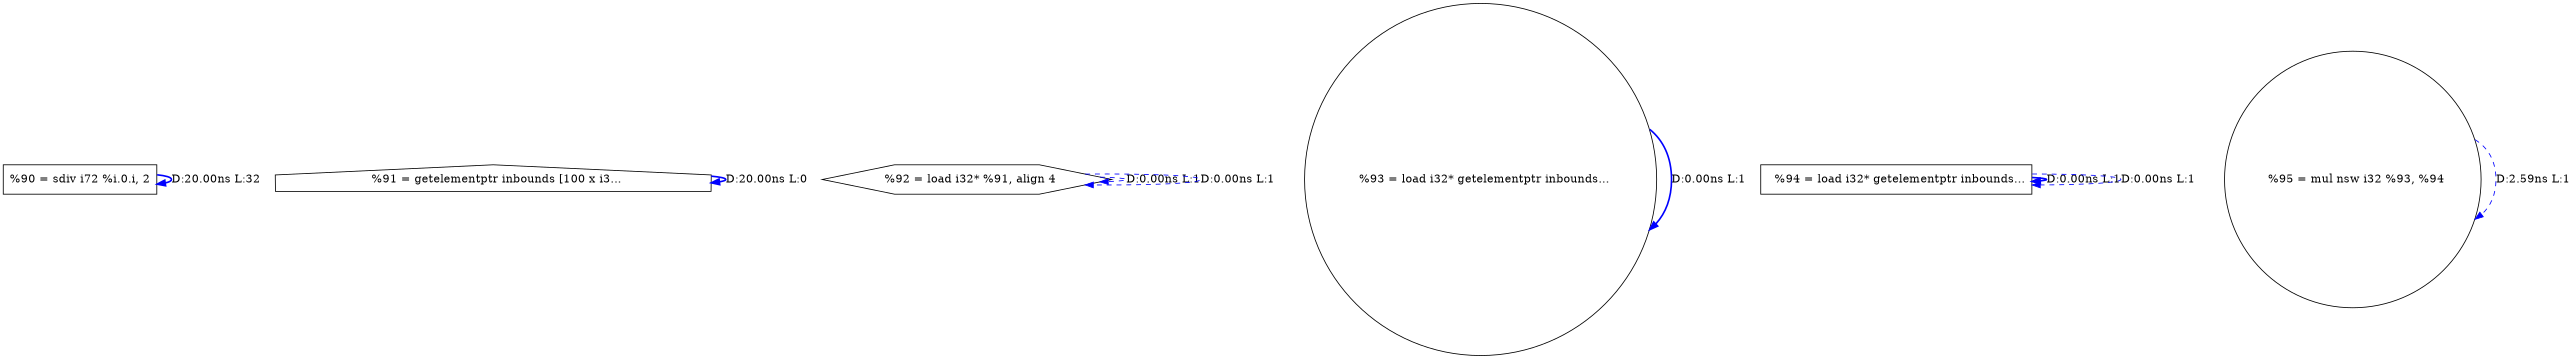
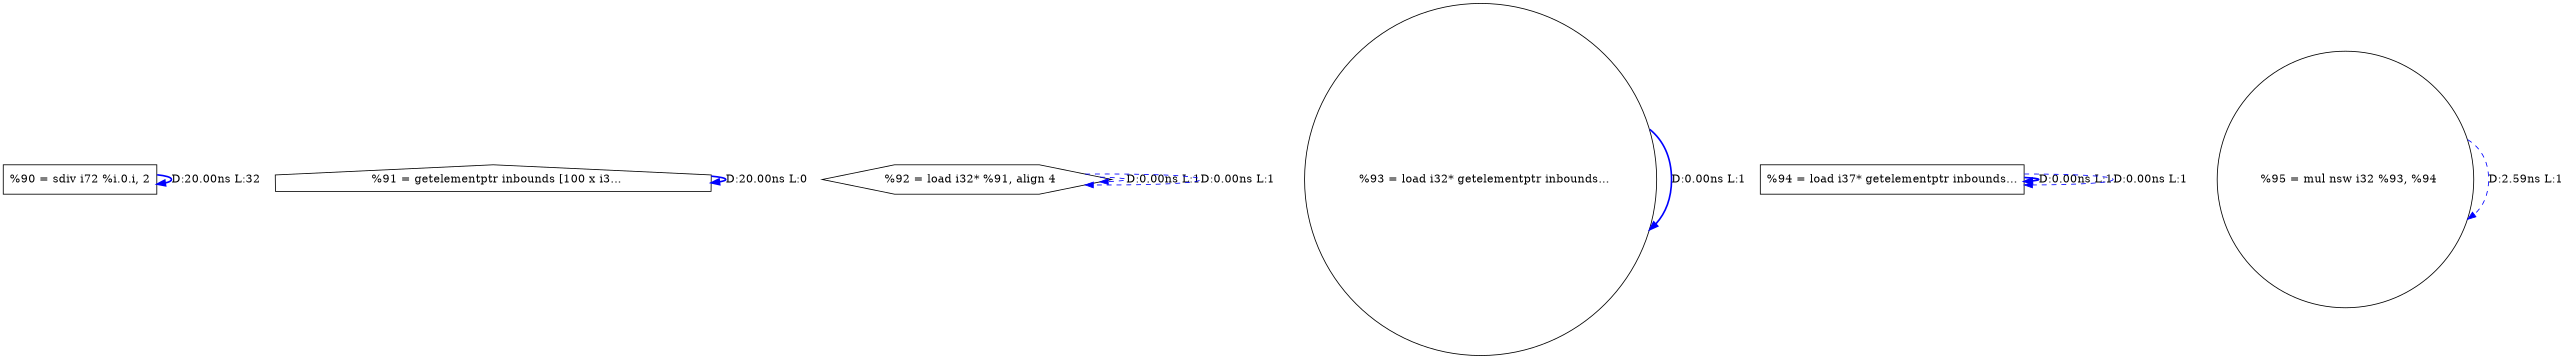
node "%94 = load i32* getelementptr inbounds...": label "%94 = load i32* getelementptr inbounds..." -> "%94 = load i37* getelementptr inbounds..."
